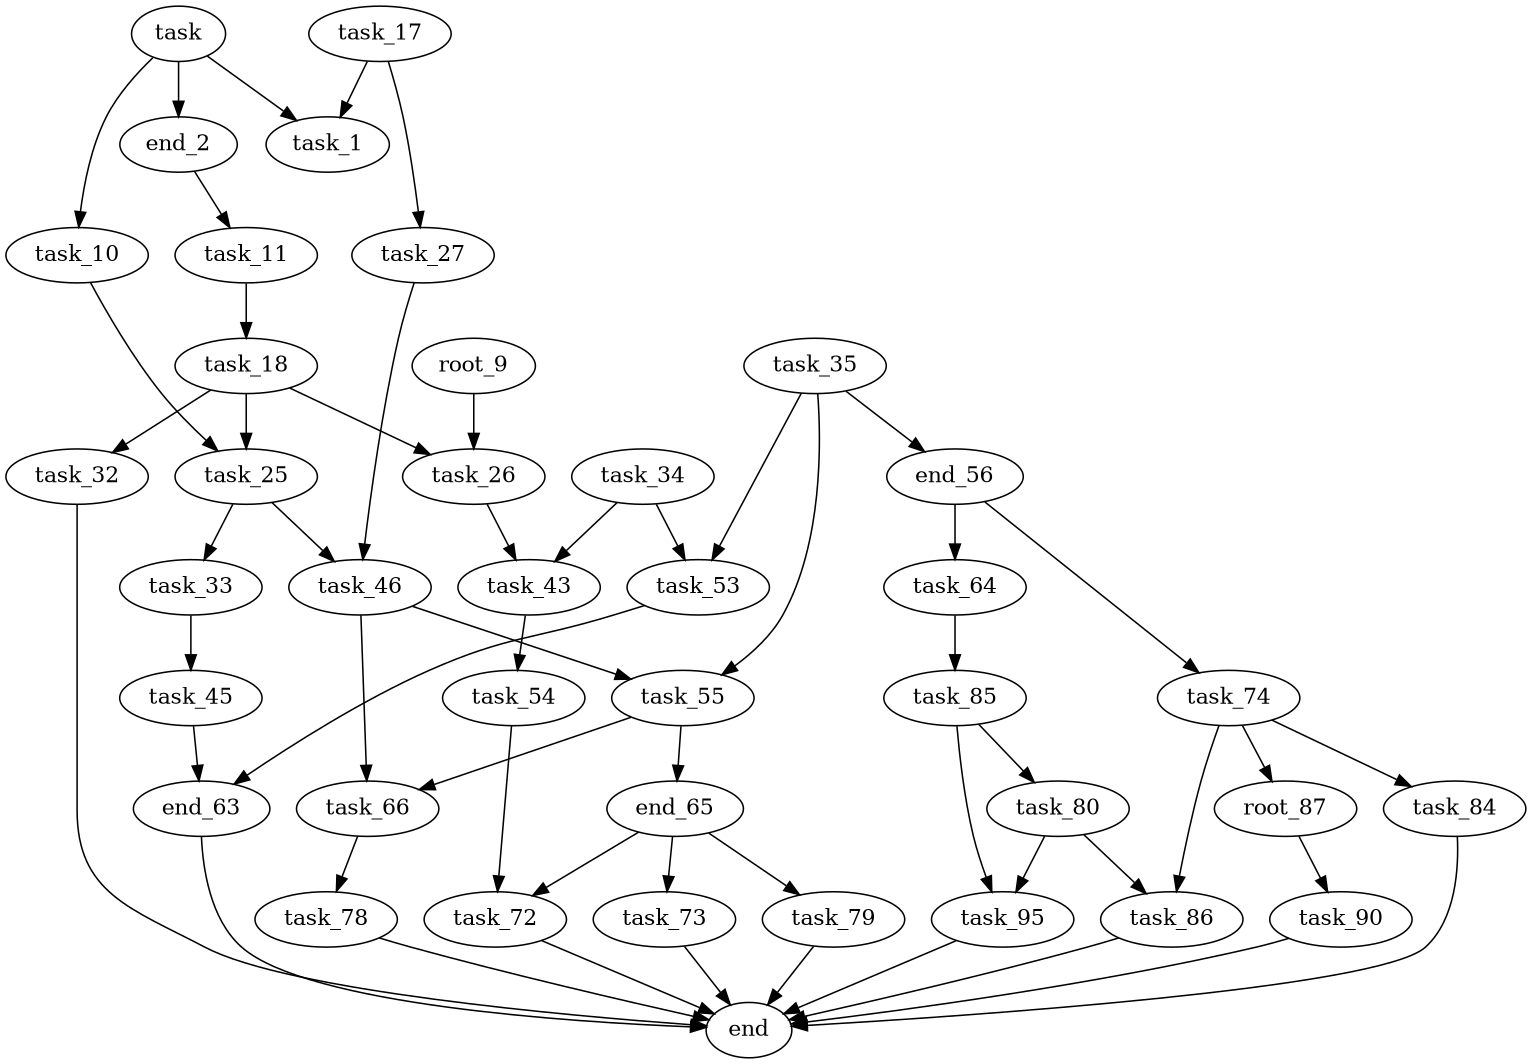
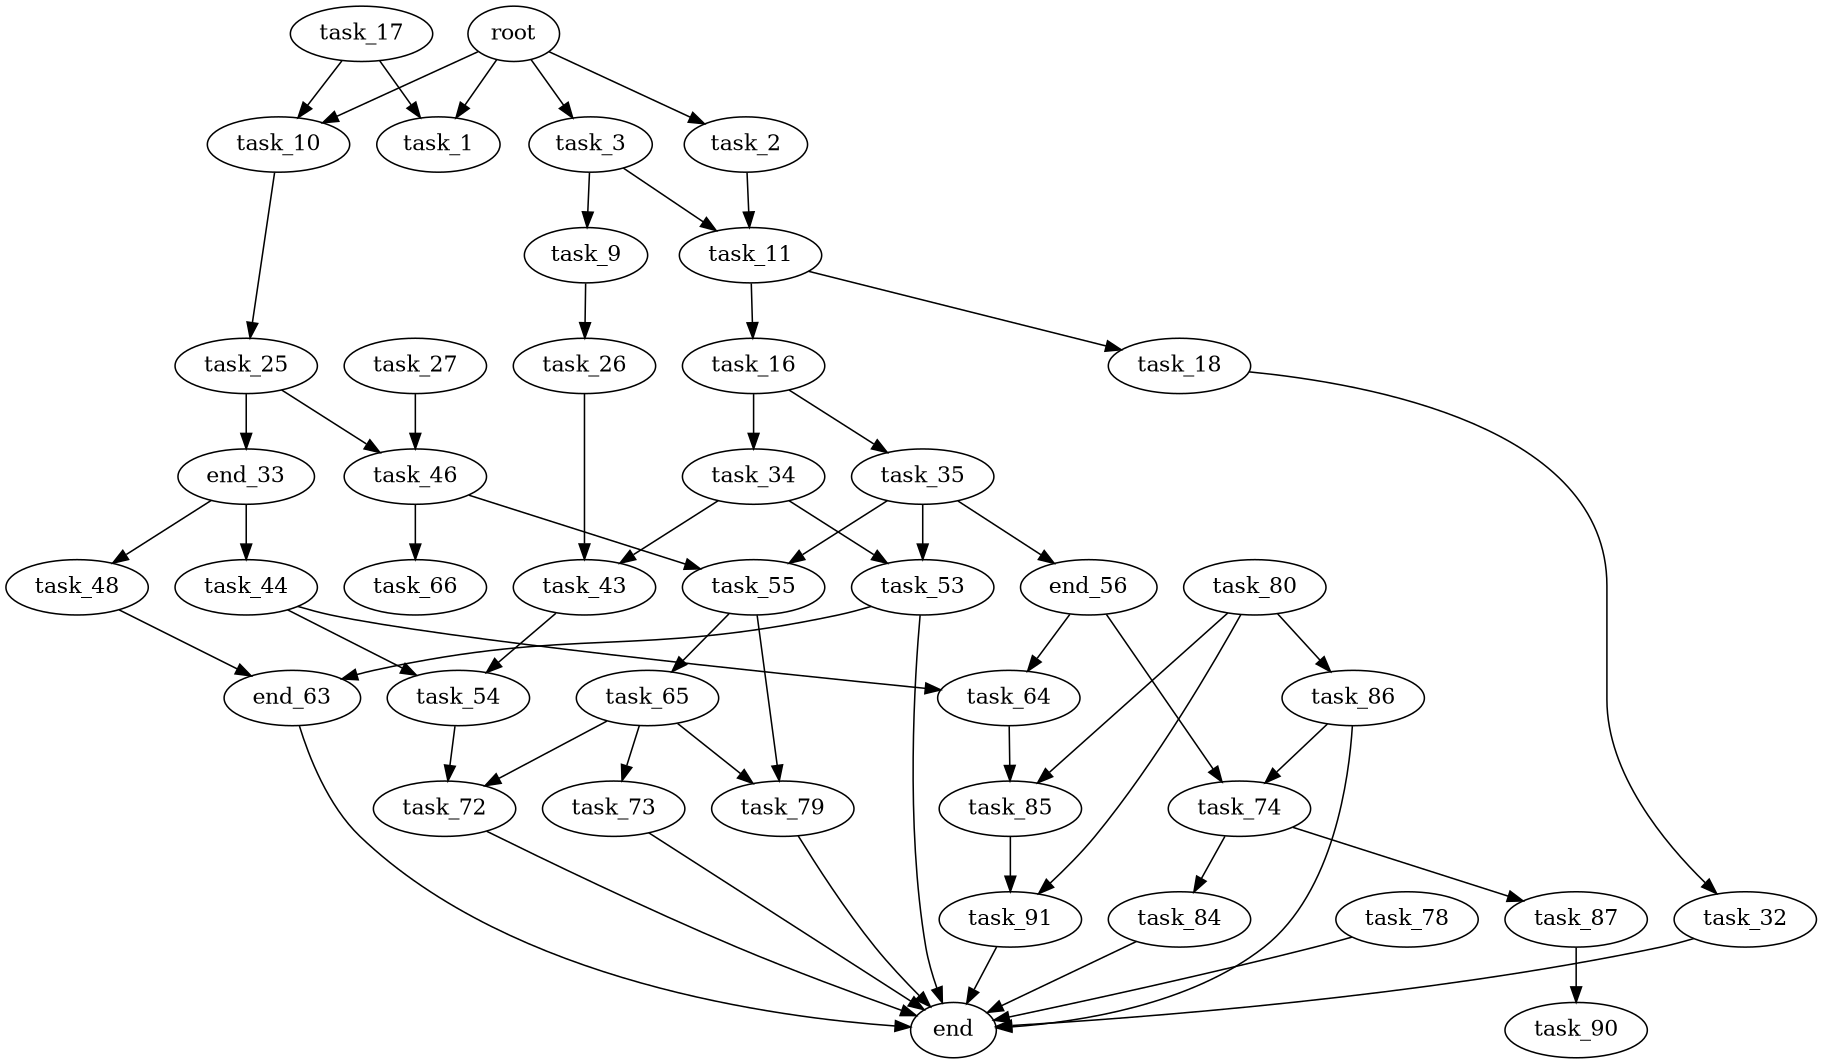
node "task": label "task" -> "root"
edge "task_17" -> "task_27": now "task_17" -> "task_10"
node "end_2": label "end_2" -> "task_2"
node "task_3": added
node "root_9": label "root_9" -> "task_9"
node "task_16": added
edge "task_18" -> "task_25": removed
edge "task_18" -> "task_26": removed
node "task_33": label "task_33" -> "end_33"
node "task_44": added
node "task_45": label "task_45" -> "task_48"
edge "task_85" -> "task_80": reversed
edge "task_55" -> "task_66": now "task_55" -> "task_79"
edge "task_74" -> "task_86": reversed
node "end_65": label "end_65" -> "task_65"
node "root_87": label "root_87" -> "task_87"
edge "task_66" -> "task_78": removed
node "task_95": label "task_95" -> "task_91"
edge "task_90" -> "end": now "task_53" -> "end"
